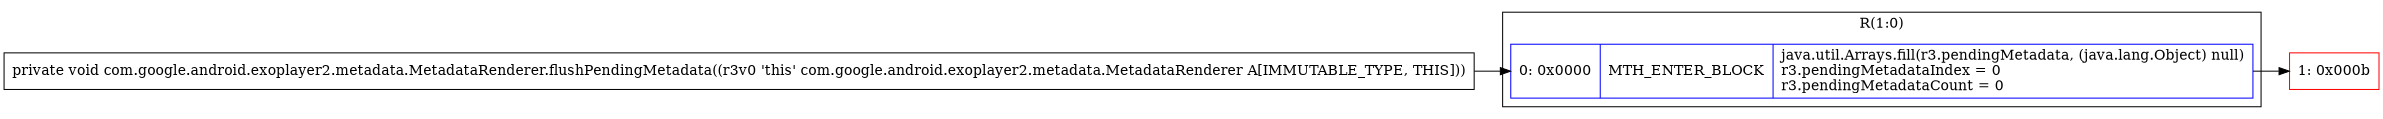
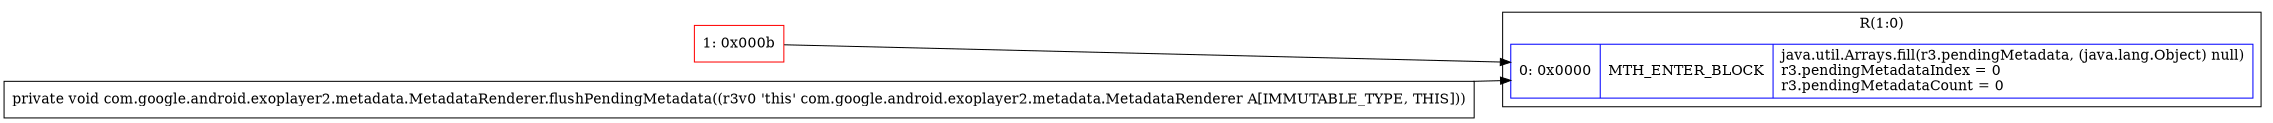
edge "0: 0x0000" -> "1: 0x000b": reversed
